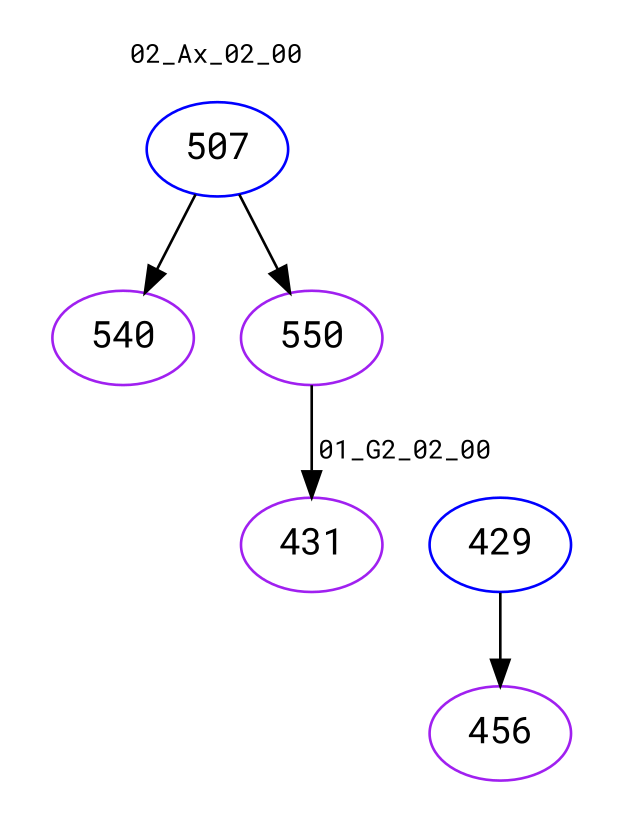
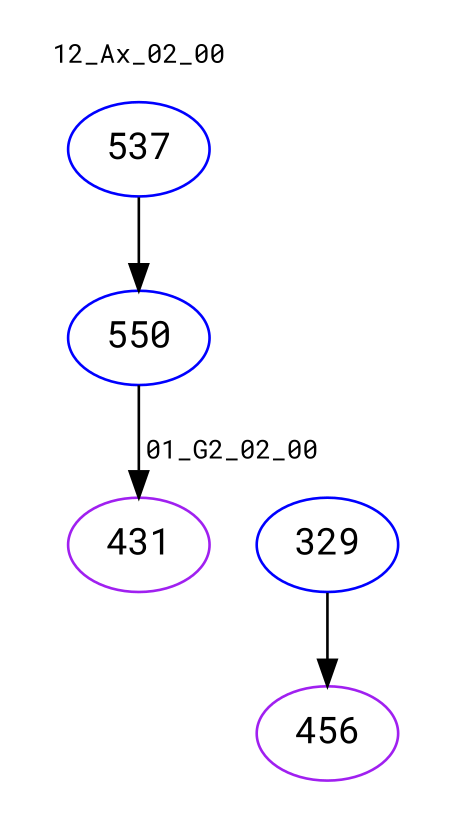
cluster "02_Ax_02_00": label "02_Ax_02_00" -> "12_Ax_02_00"
node "507": label "507" -> "537"
node "540": removed
node "550": color purple -> blue
node "429": label "429" -> "329"
